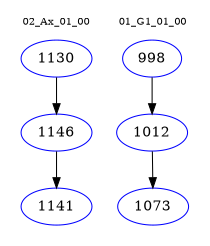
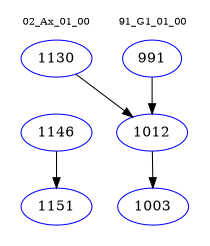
cluster "01_G1_01_00": label "01_G1_01_00" -> "91_G1_01_00"
node "998": label "998" -> "991"
edge "1130" -> "1146": now "1130" -> "1012"
node "1141": label "1141" -> "1151"
node "1073": label "1073" -> "1003"
